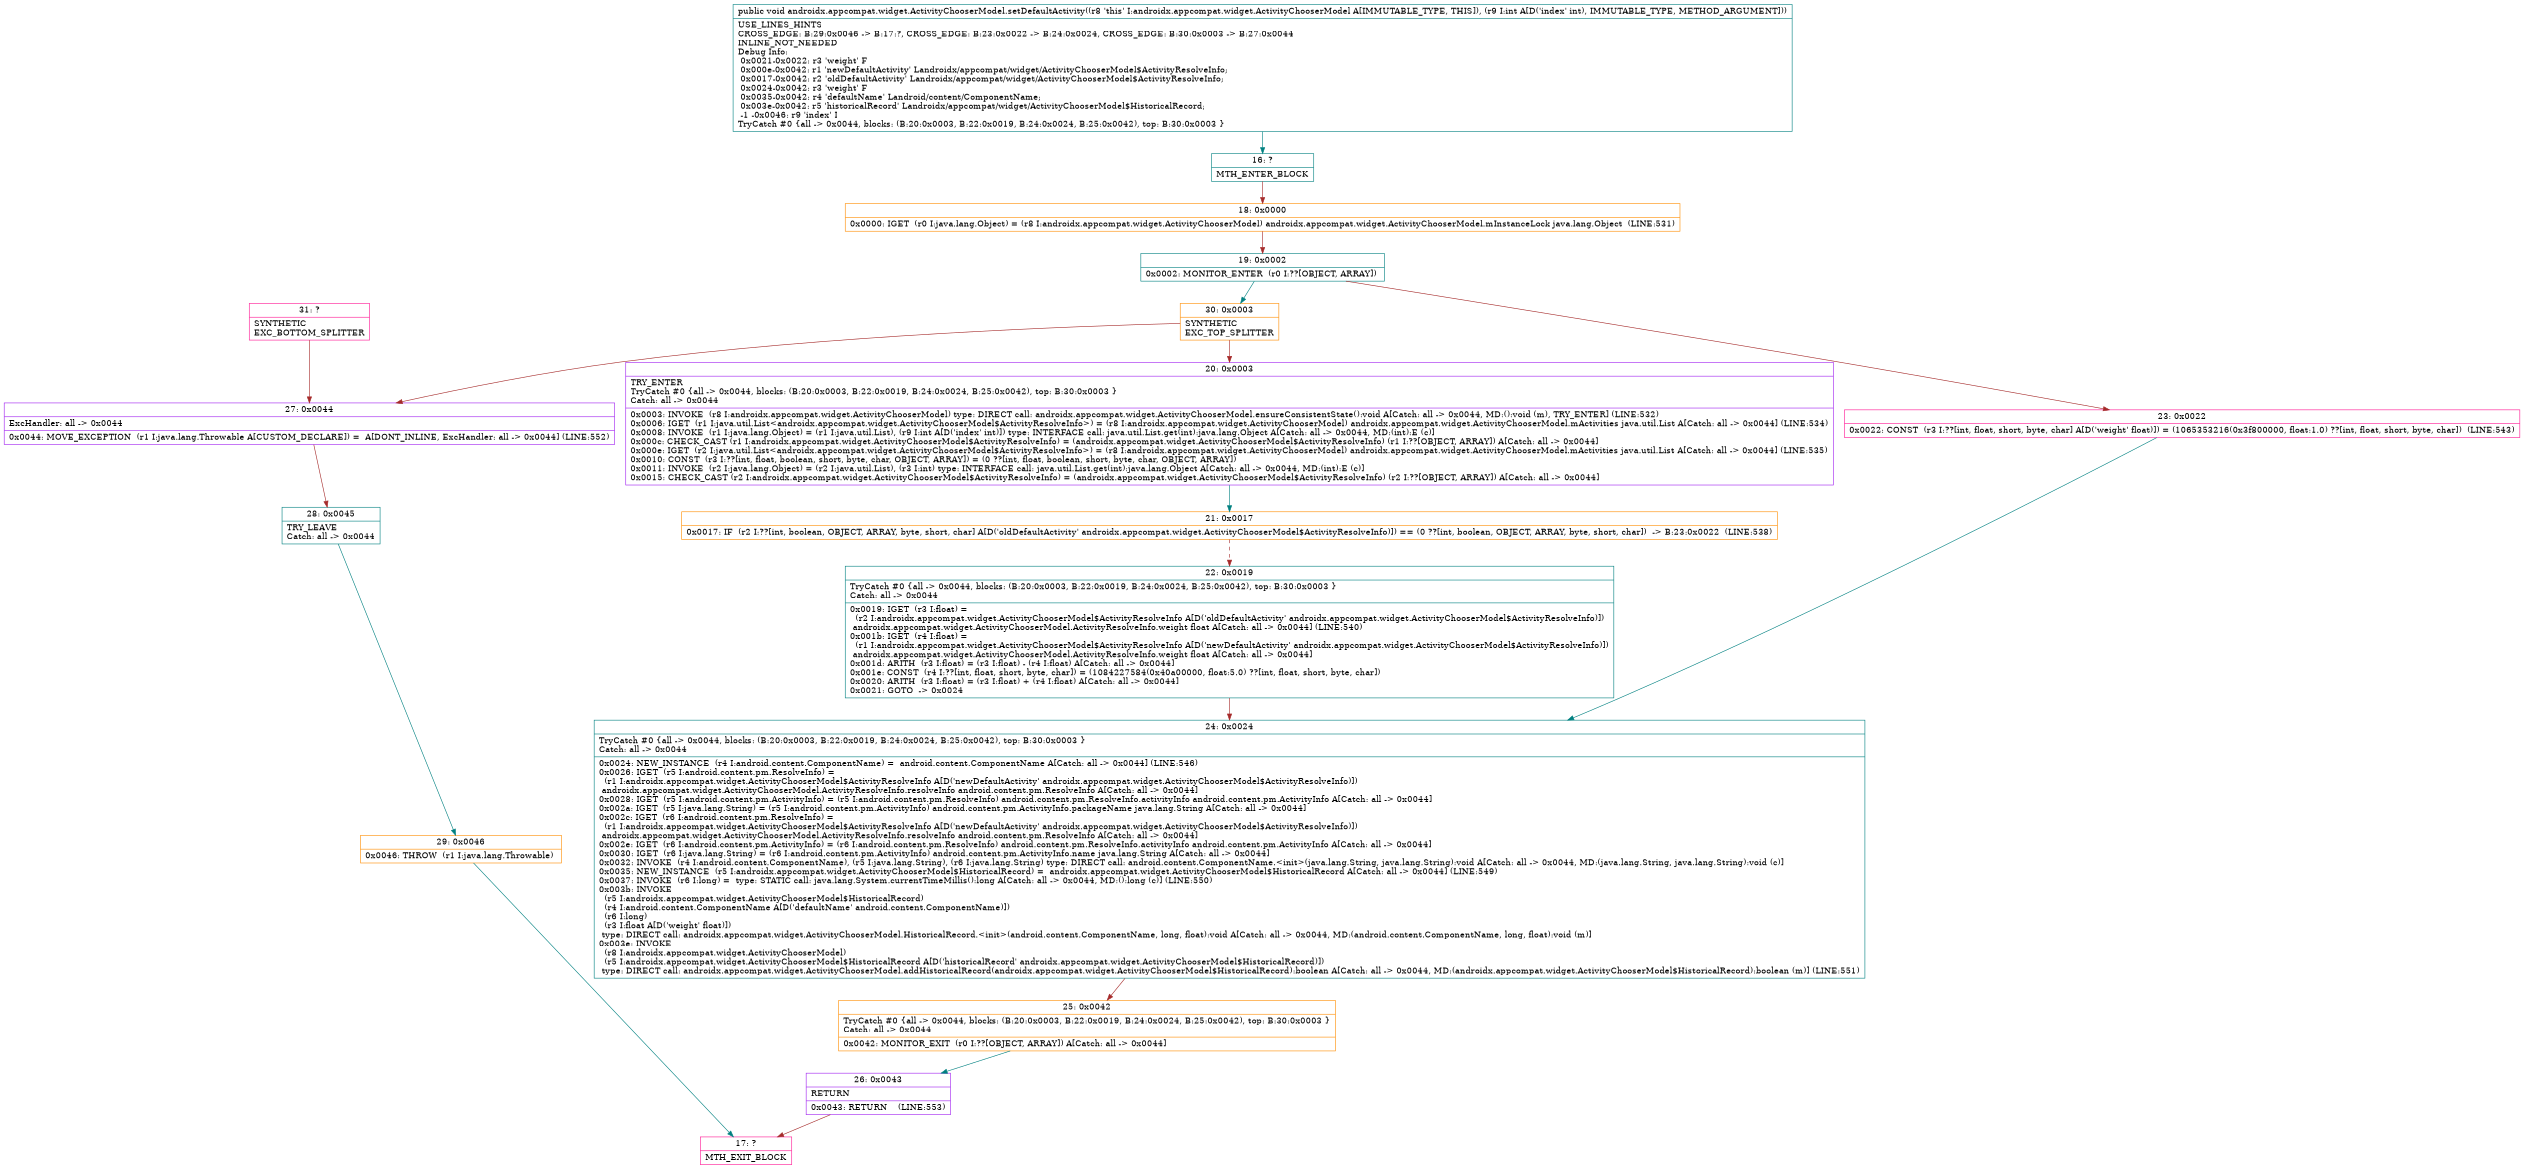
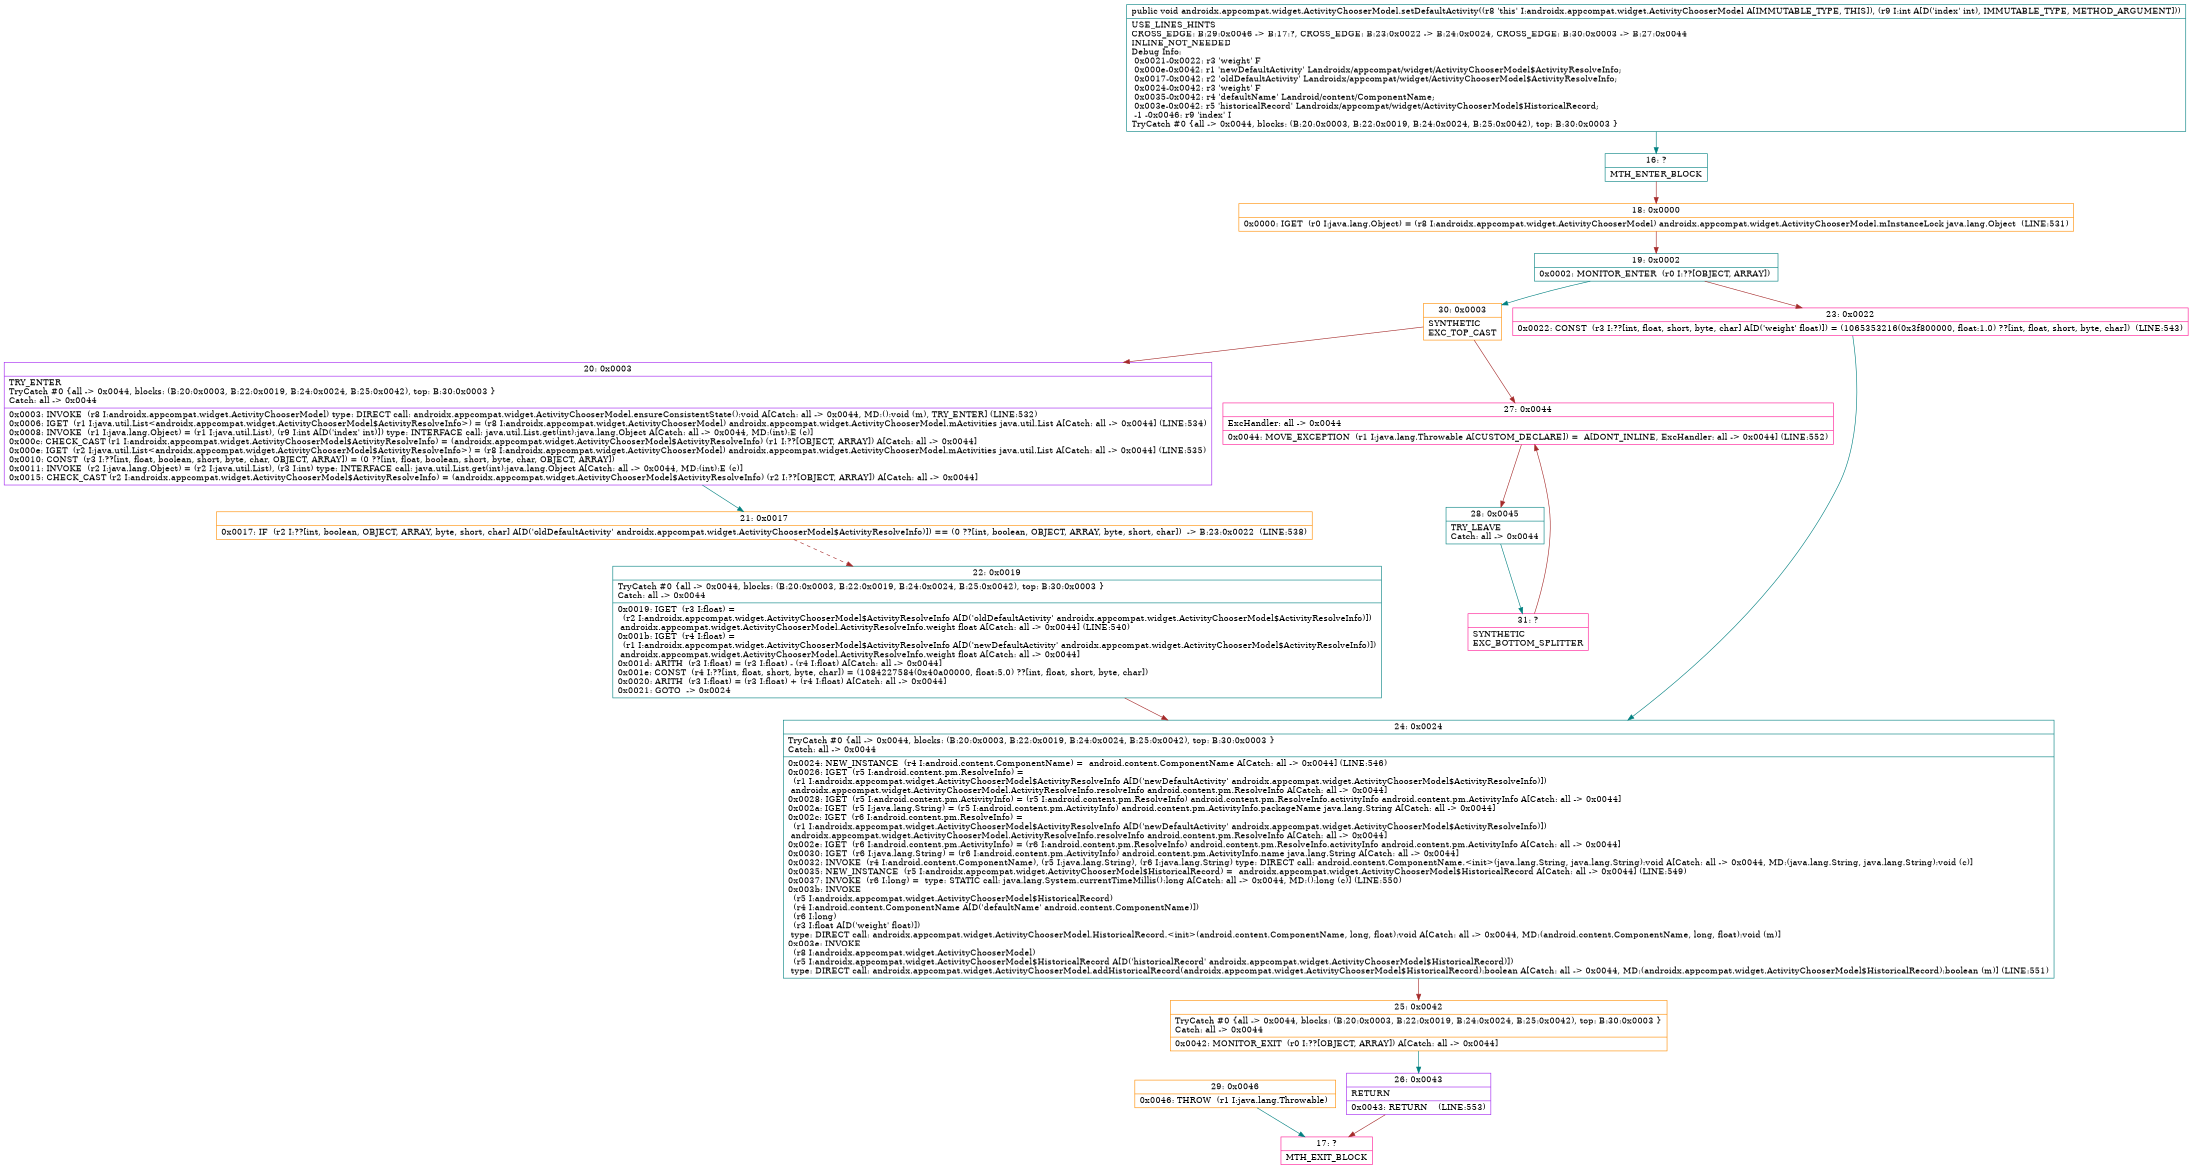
node "30: 0x0003": text "EXC_TOP_SPLITTER" -> "EXC_TOP_CAST"
node "27: 0x0044": color purple -> deeppink
edge "28: 0x0045" -> "29: 0x0046": now "28: 0x0045" -> "31: ?"
